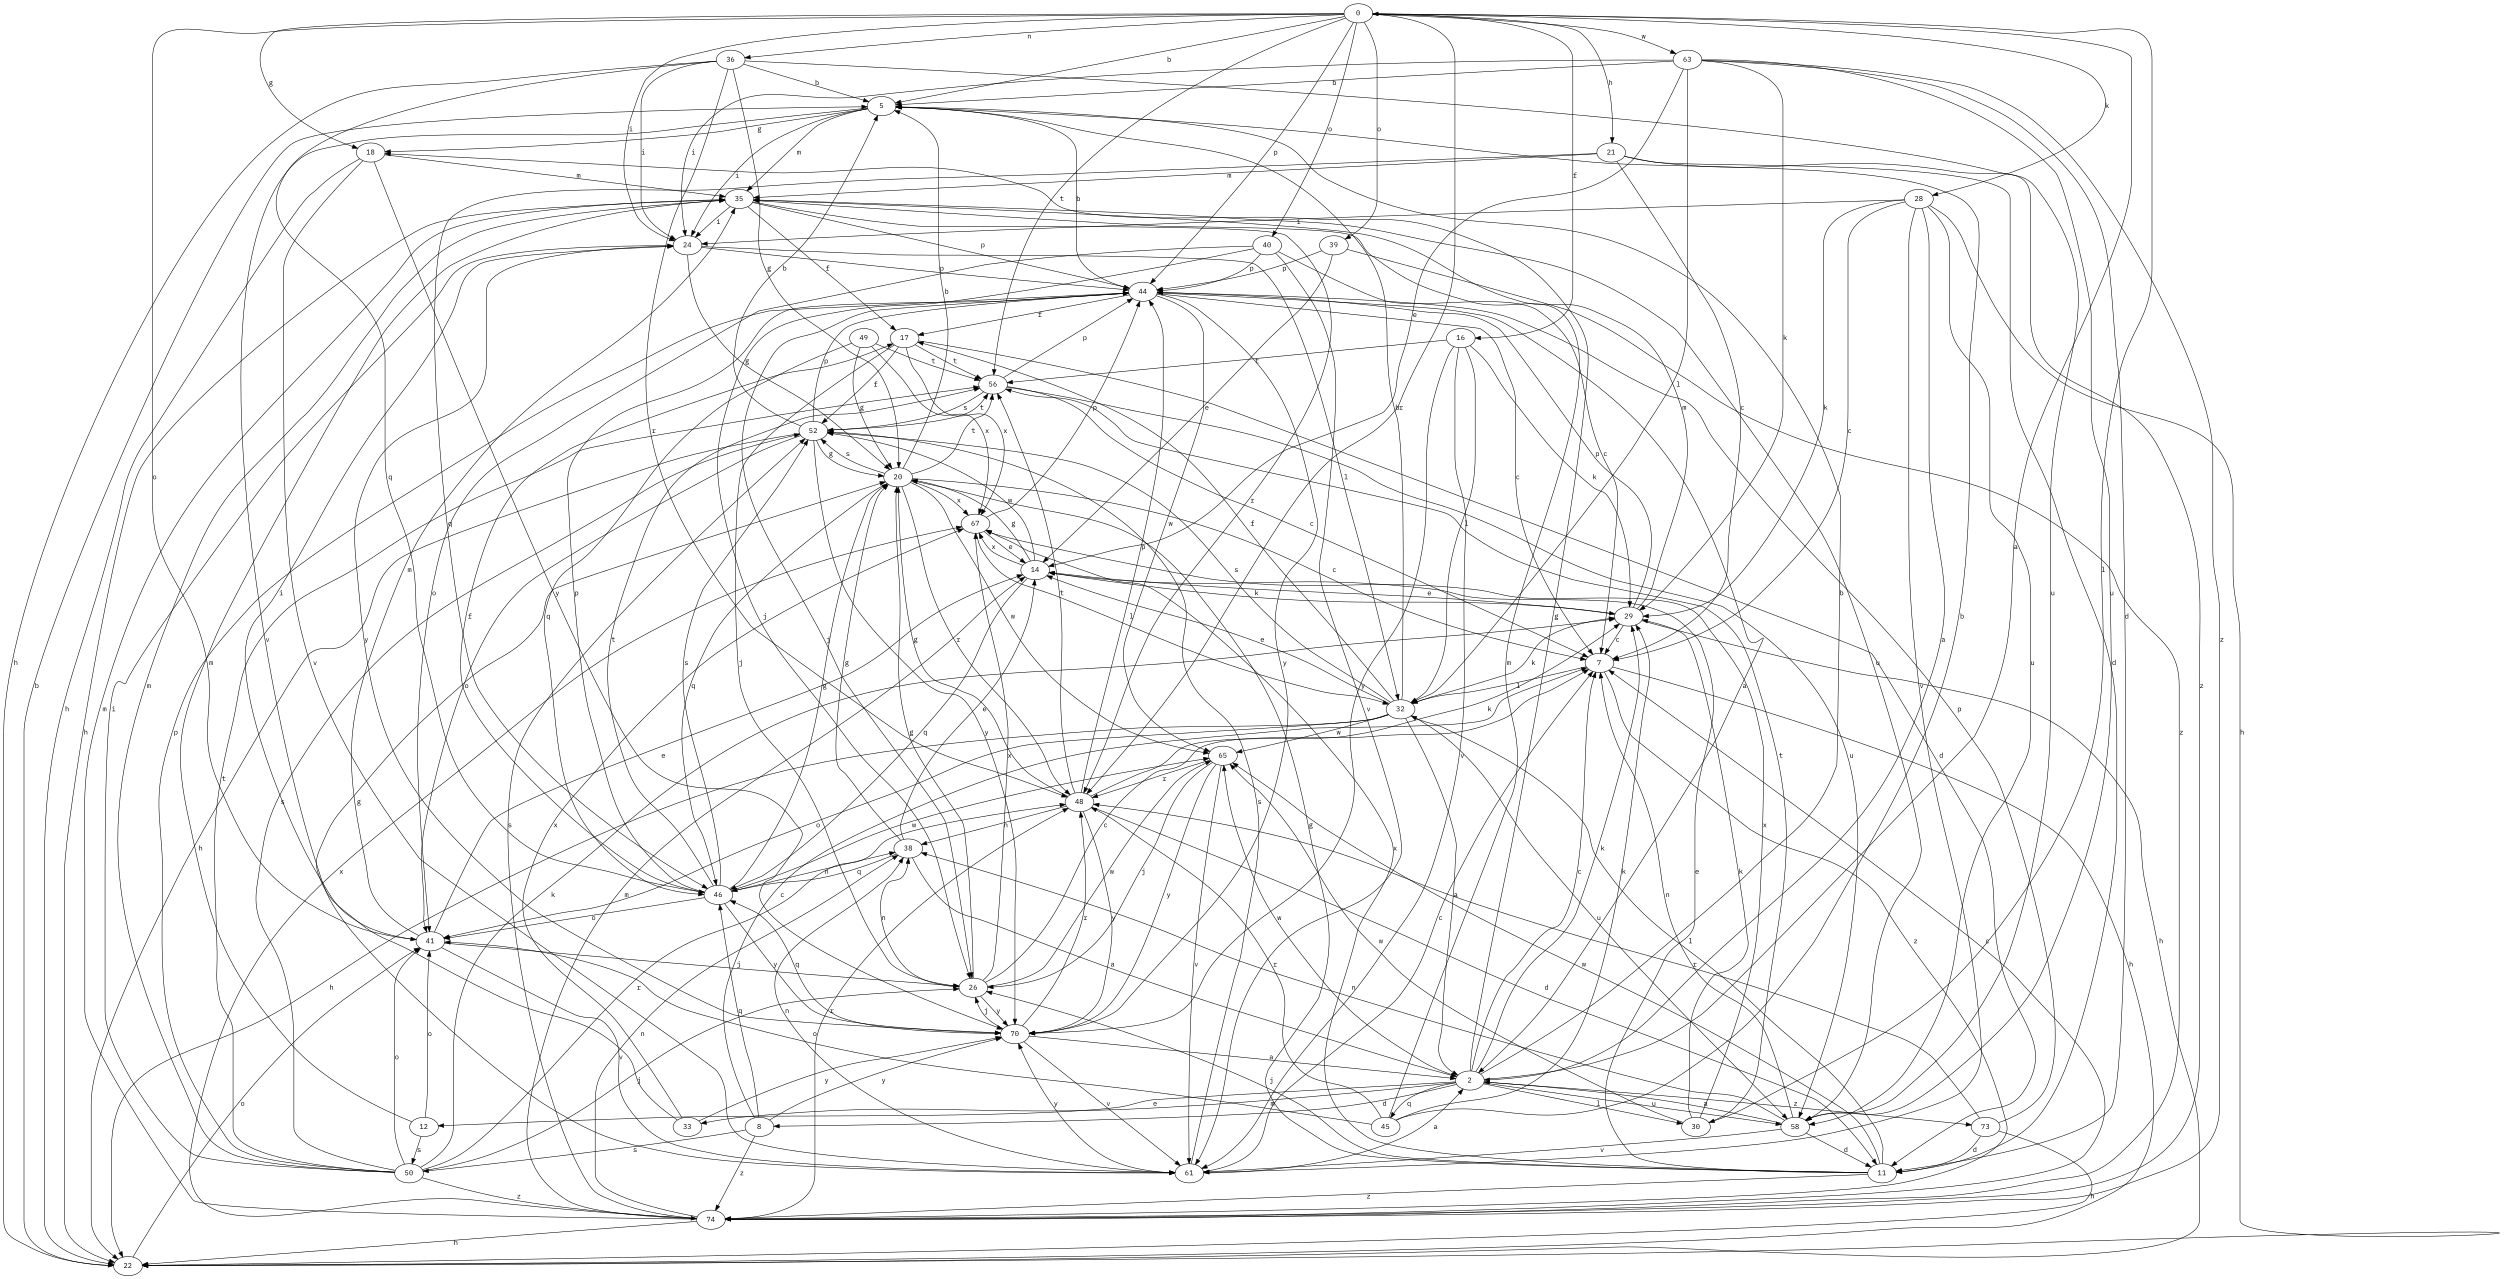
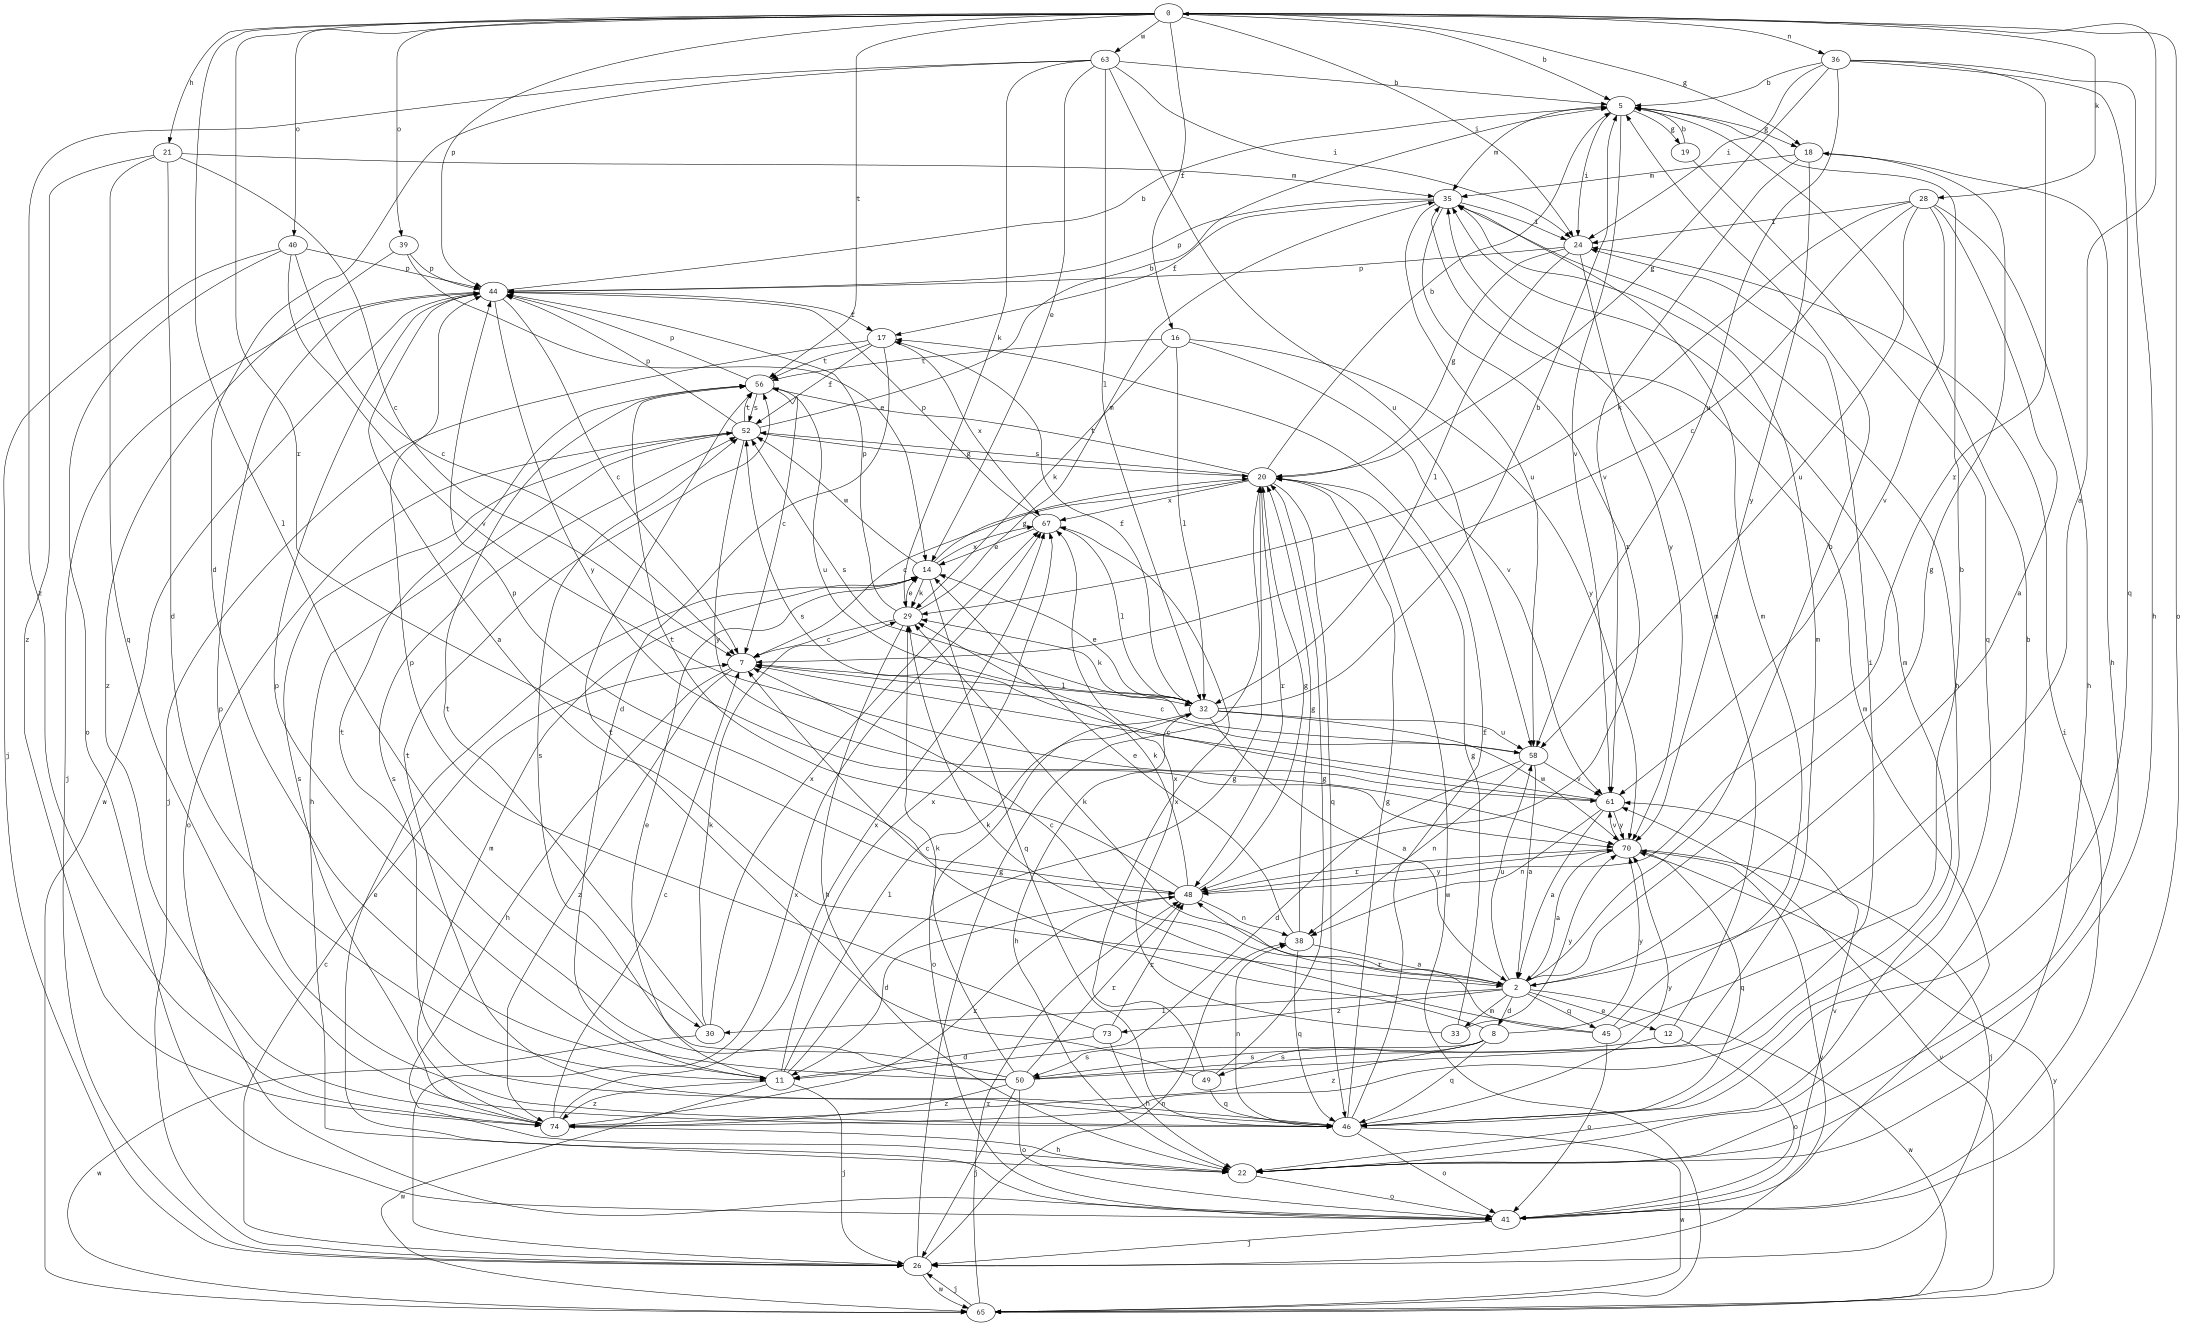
node "19": added
edge "32" -> "65": now "32" -> "70"
edge "58" -> "7": label "n" -> "c"
edge "74" -> "38": removed, label "n"
edge "8" -> "49": added, label "s"
